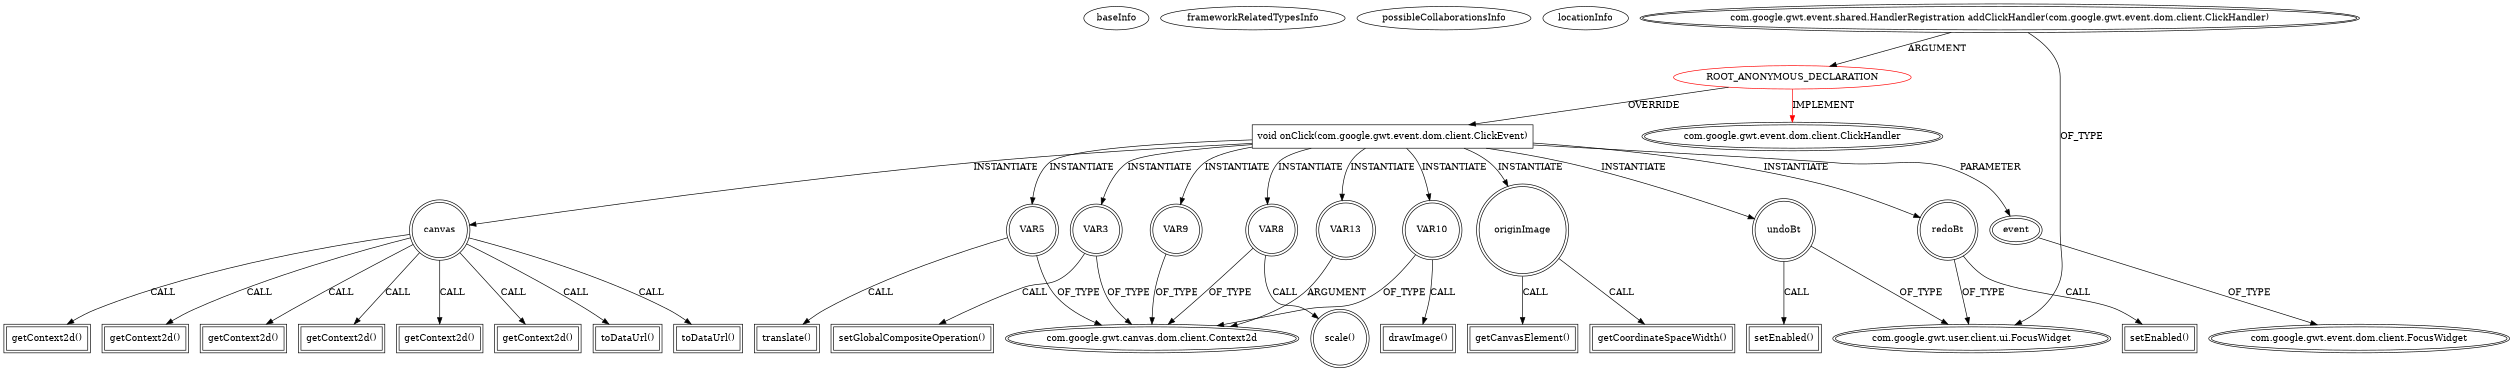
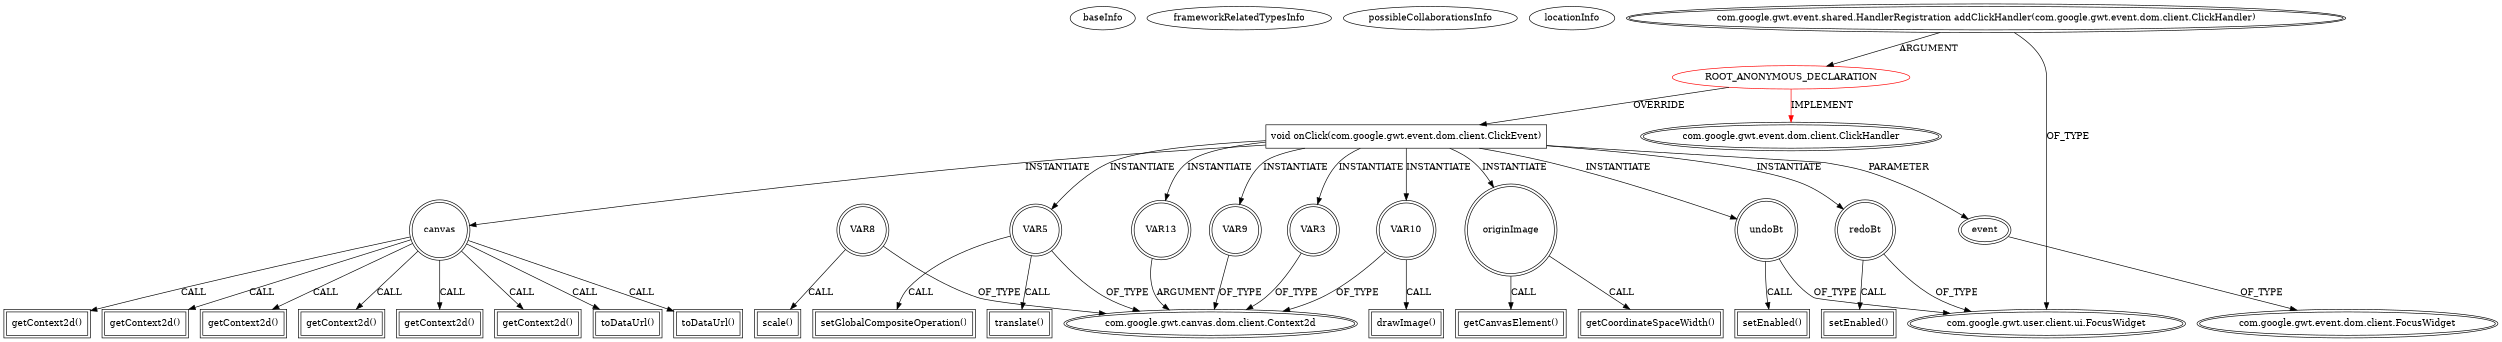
edge "void onClick(com.google.gwt.event.dom.client.ClickEvent)" -> "VAR8": removed, label "INSTANTIATE"
edge "VAR3" -> "setGlobalCompositeOperation()": now "VAR5" -> "setGlobalCompositeOperation()"
node "scale()": shape circle -> box
